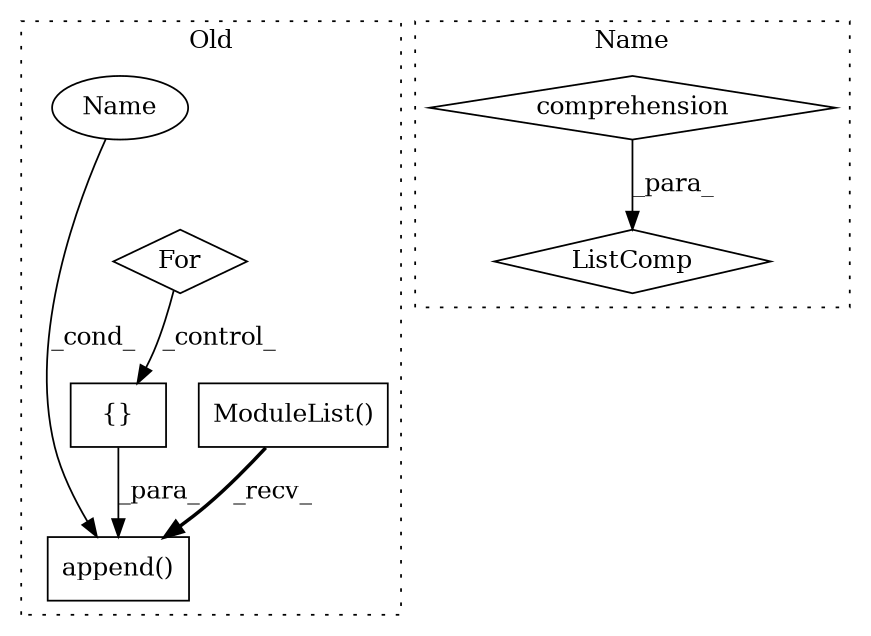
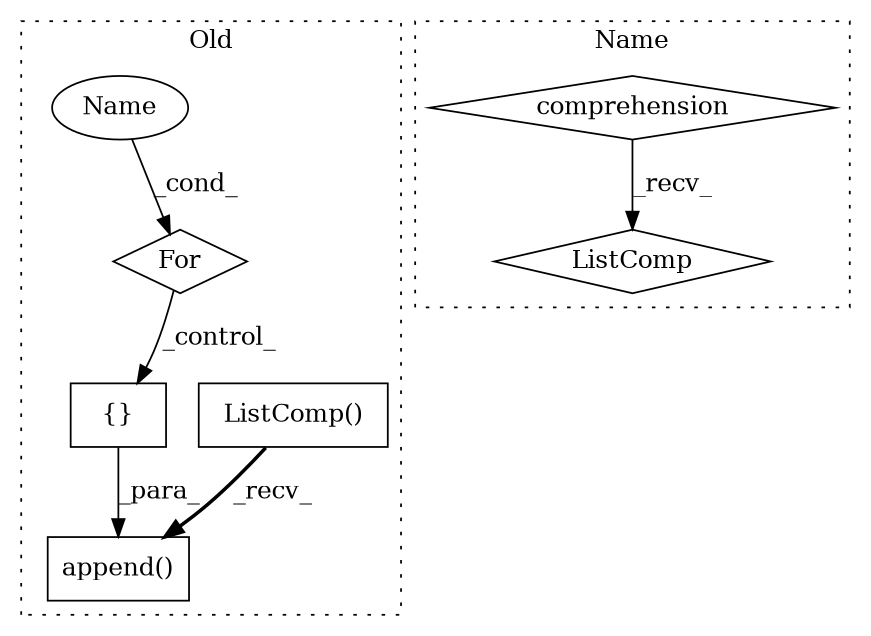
edge "comprehension" -> "ListComp": label "_para_" -> "_recv_"
edge "Name" -> "append()": now "Name" -> "For"
node "ModuleList()": label "ModuleList()" -> "ListComp()"
